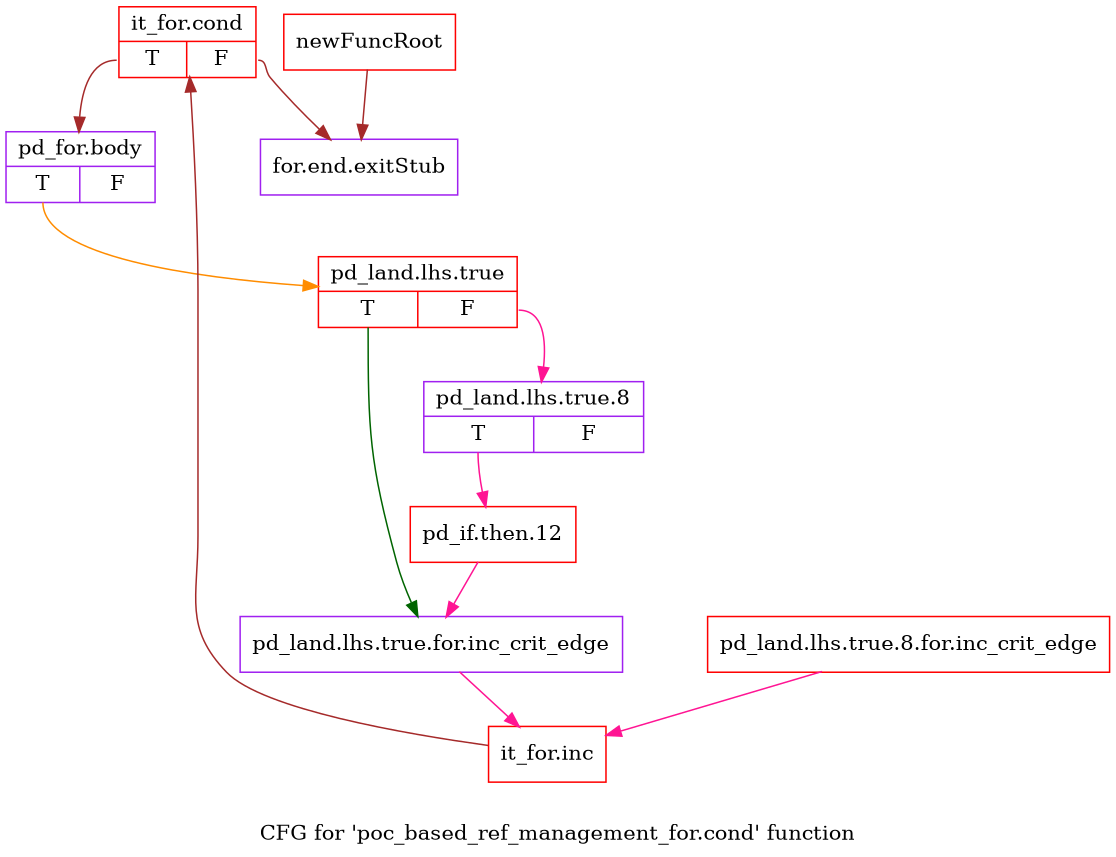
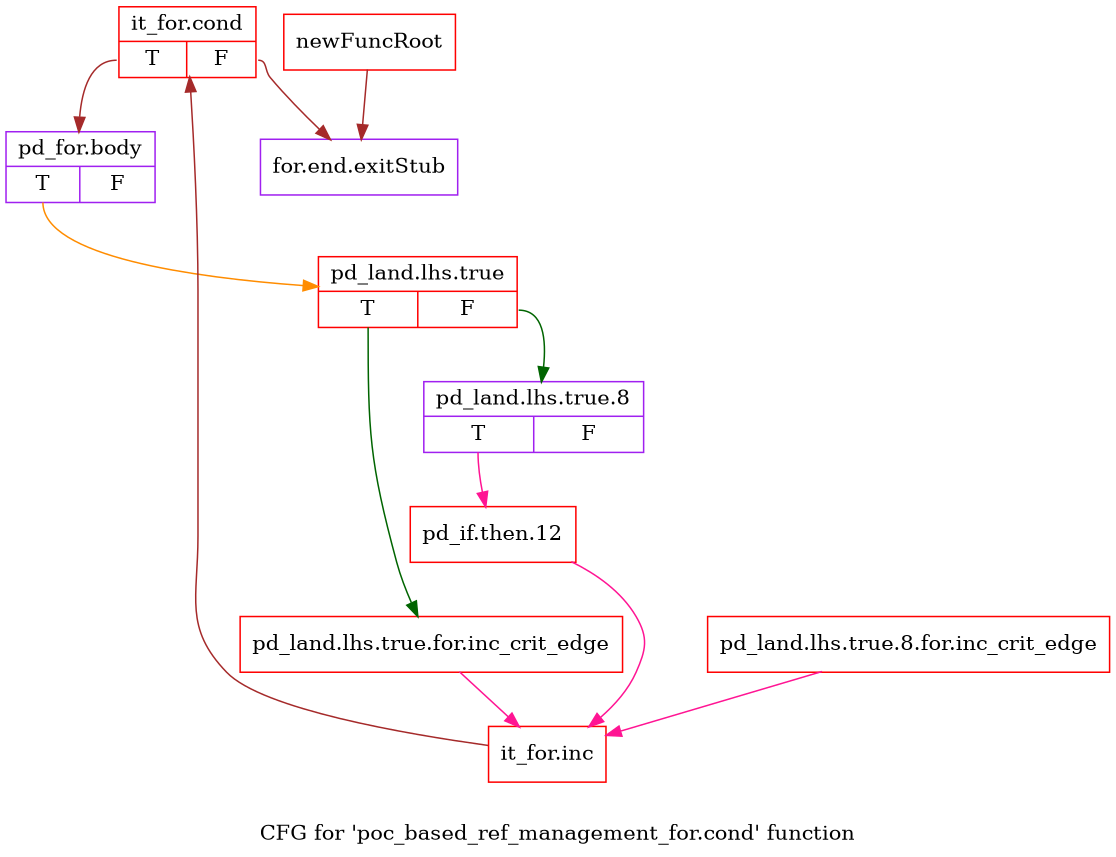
edge "pd_land.lhs.true" -> "pd_land.lhs.true.8": color deeppink -> darkgreen
edge "pd_if.then.12" -> "pd_land.lhs.true.for.inc_crit_edge": now "pd_if.then.12" -> "it_for.inc"
node "pd_land.lhs.true.for.inc_crit_edge": color purple -> red
